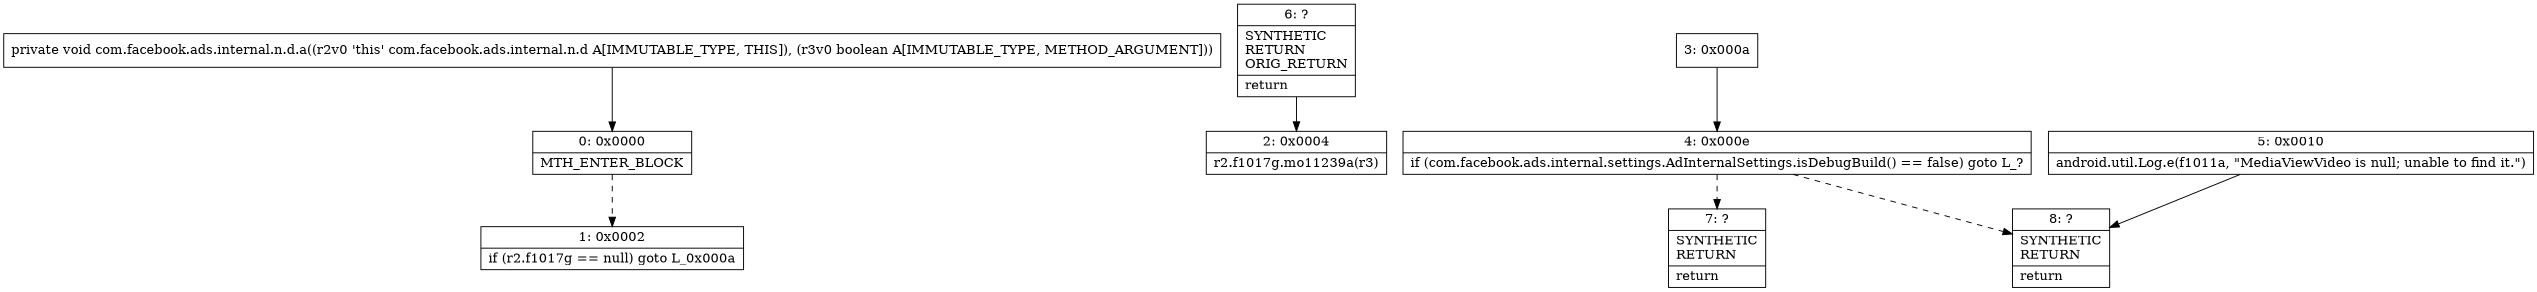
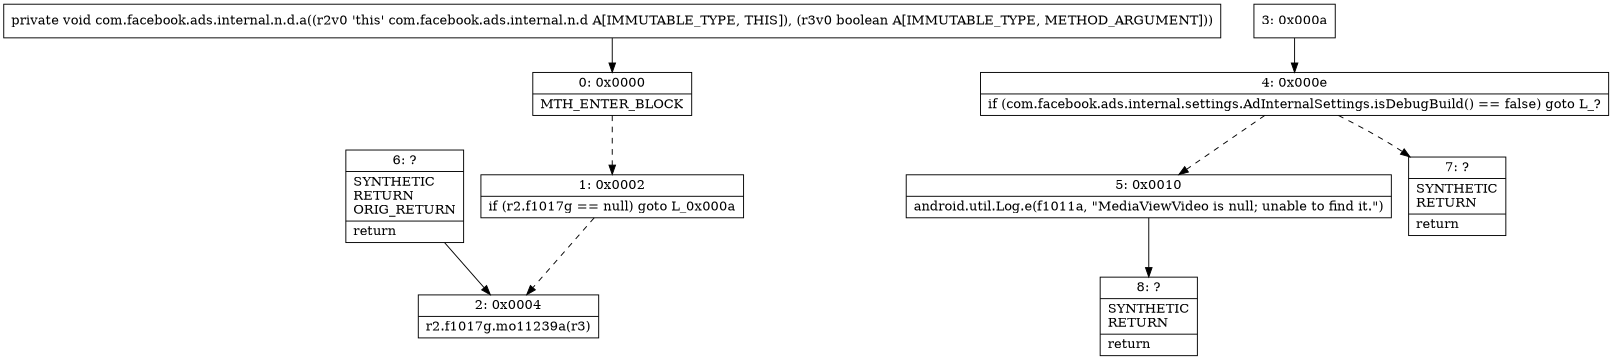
edge "4: 0x000e" -> "8: ?": now "4: 0x000e" -> "5: 0x0010"
edge "1: 0x0002" -> "2: 0x0004": added
